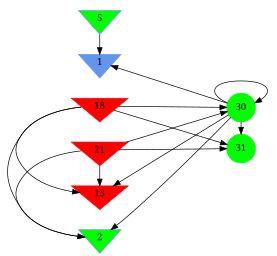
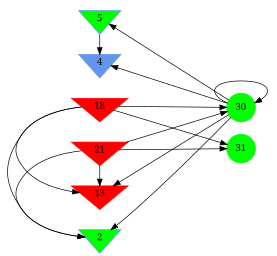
node "1": label "1" -> "4"
edge "30" -> "31": now "30" -> "5"
